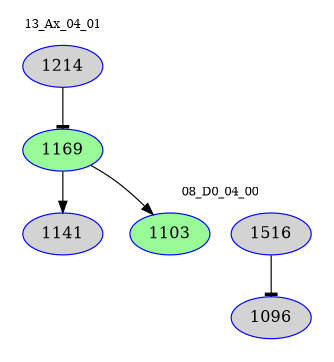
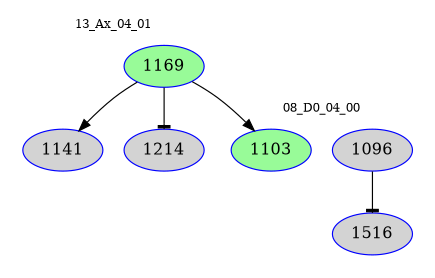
edge "1214" -> "1169": reversed
edge "1516" -> "1096": reversed
